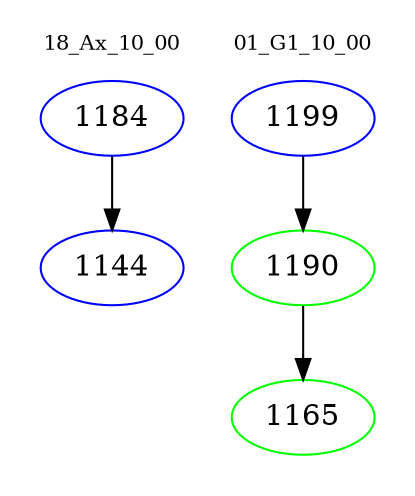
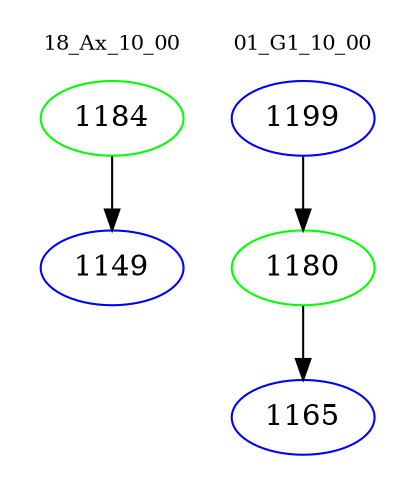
node "1184": color blue -> green
node "1144": label "1144" -> "1149"
node "1190": label "1190" -> "1180"
node "1165": color green -> blue
